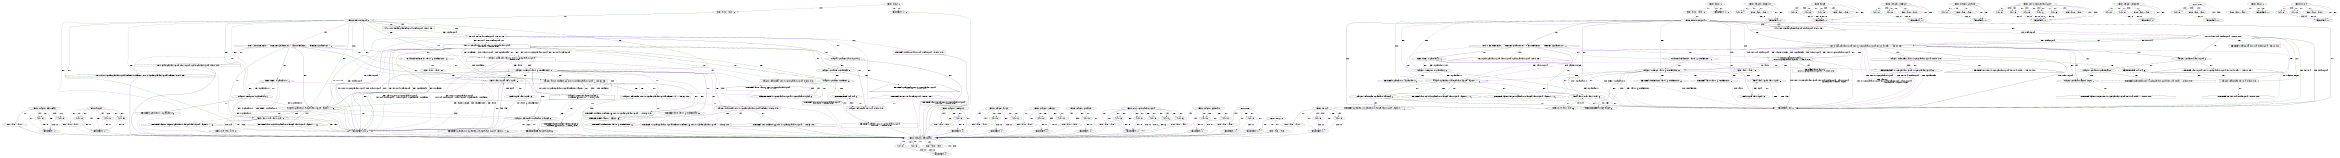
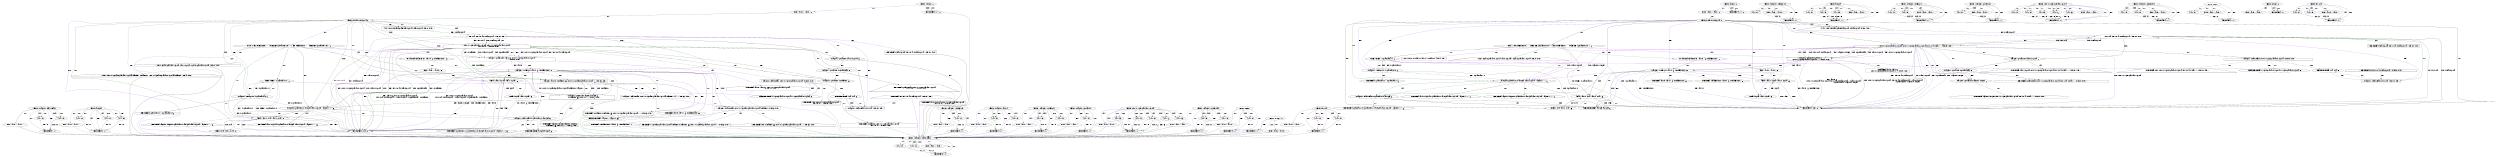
node "<(LOCAL,const MojoResult result: MojoResult)<SUB>9</SUB>>": added
edge "<(<operator>.fieldAccess,std::move)<SUB>10</SUB>>" -> "<(IDENTIFIER,std,std::move(buffer_handle))<SUB>10</SUB>>": reversed
